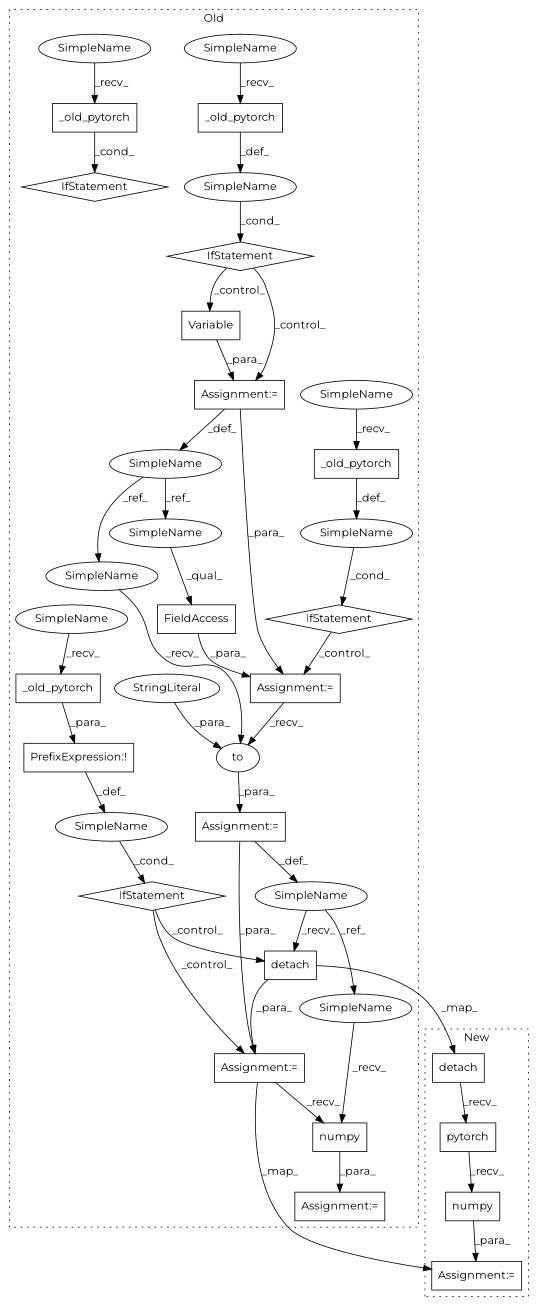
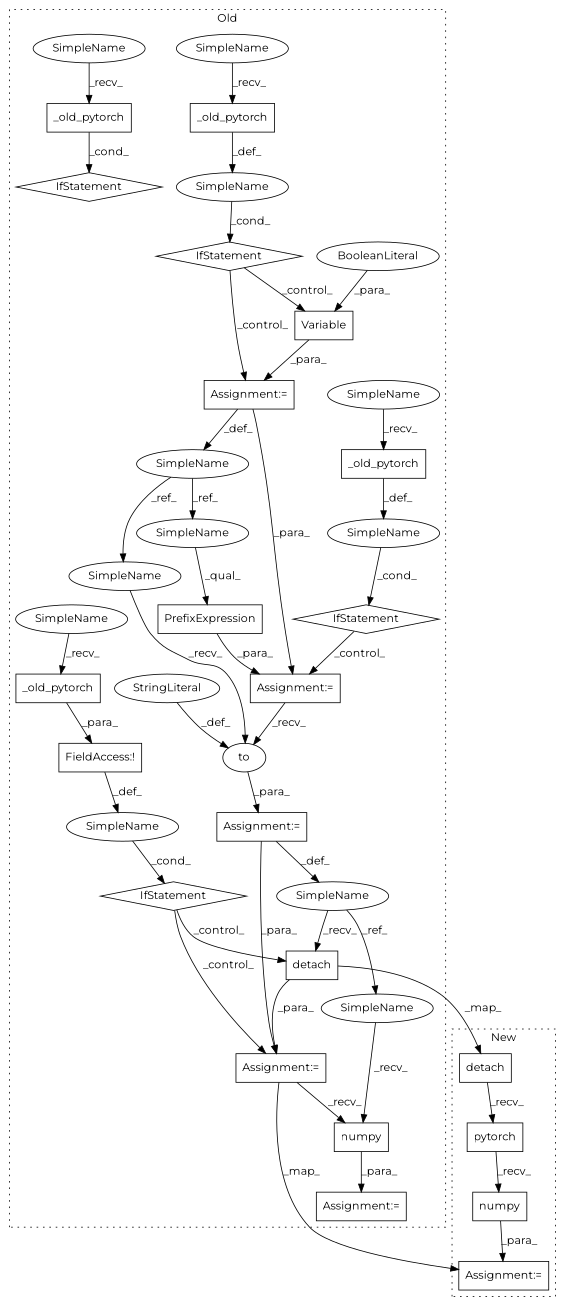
node "BooleanLiteral": added
node "FieldAccess": label "FieldAccess" -> "PrefixExpression"
edge "StringLiteral" -> "to": label "_para_" -> "_def_"
node "PrefixExpression:!": label "PrefixExpression:!" -> "FieldAccess:!"
